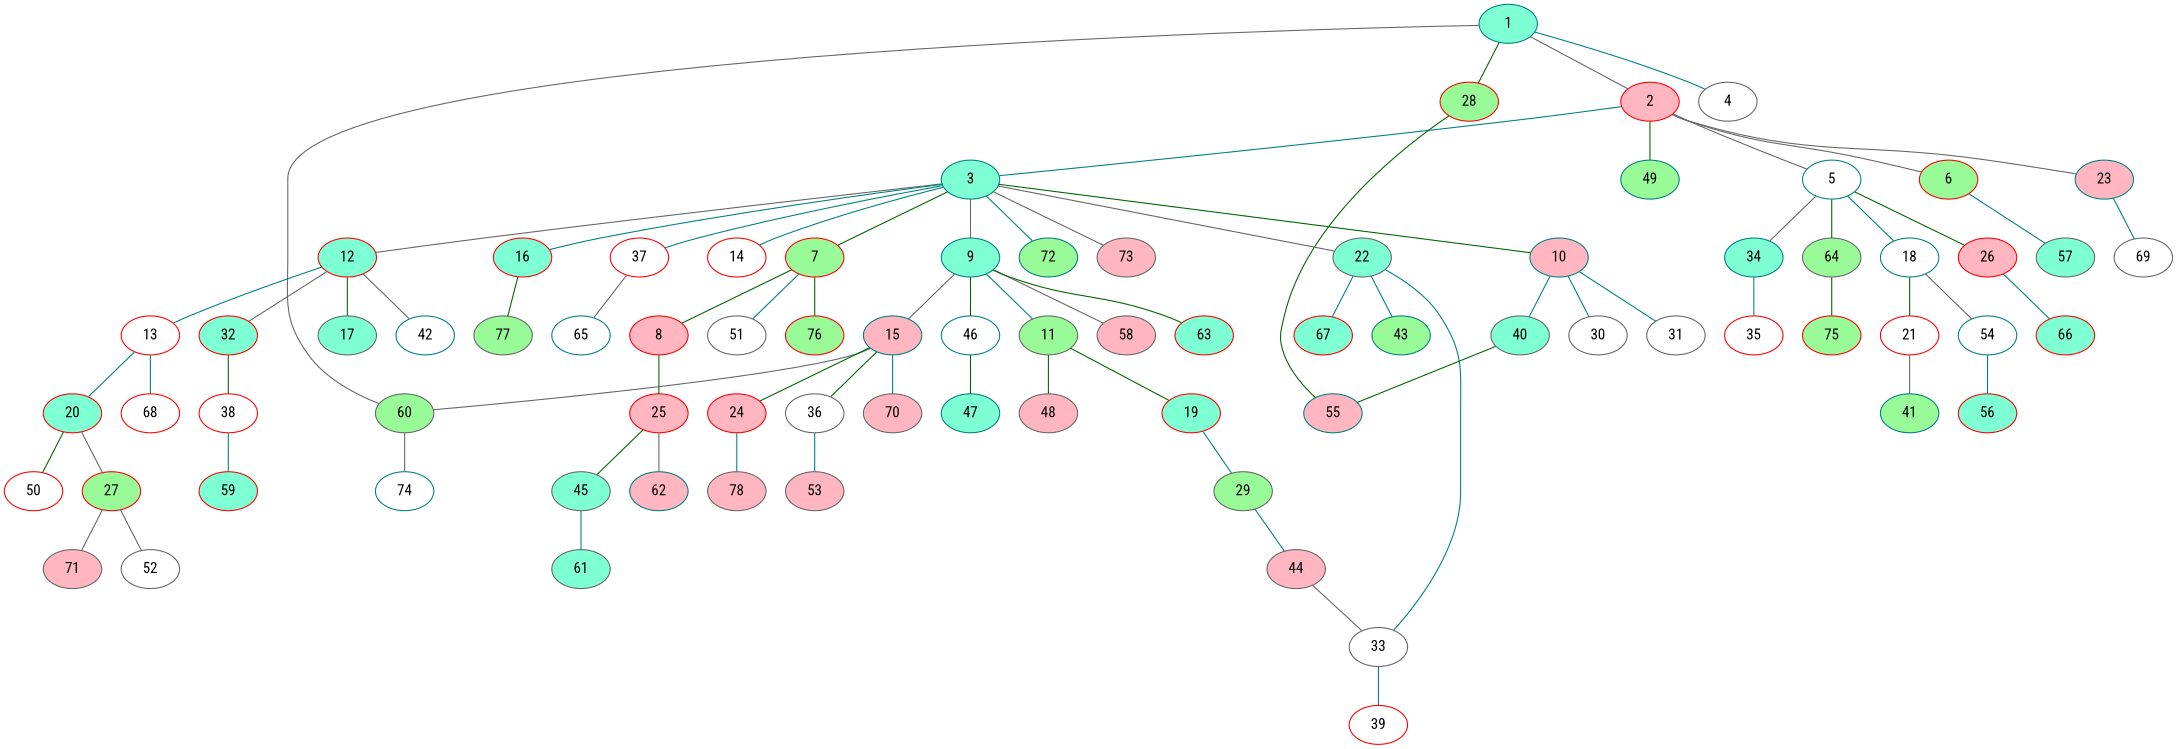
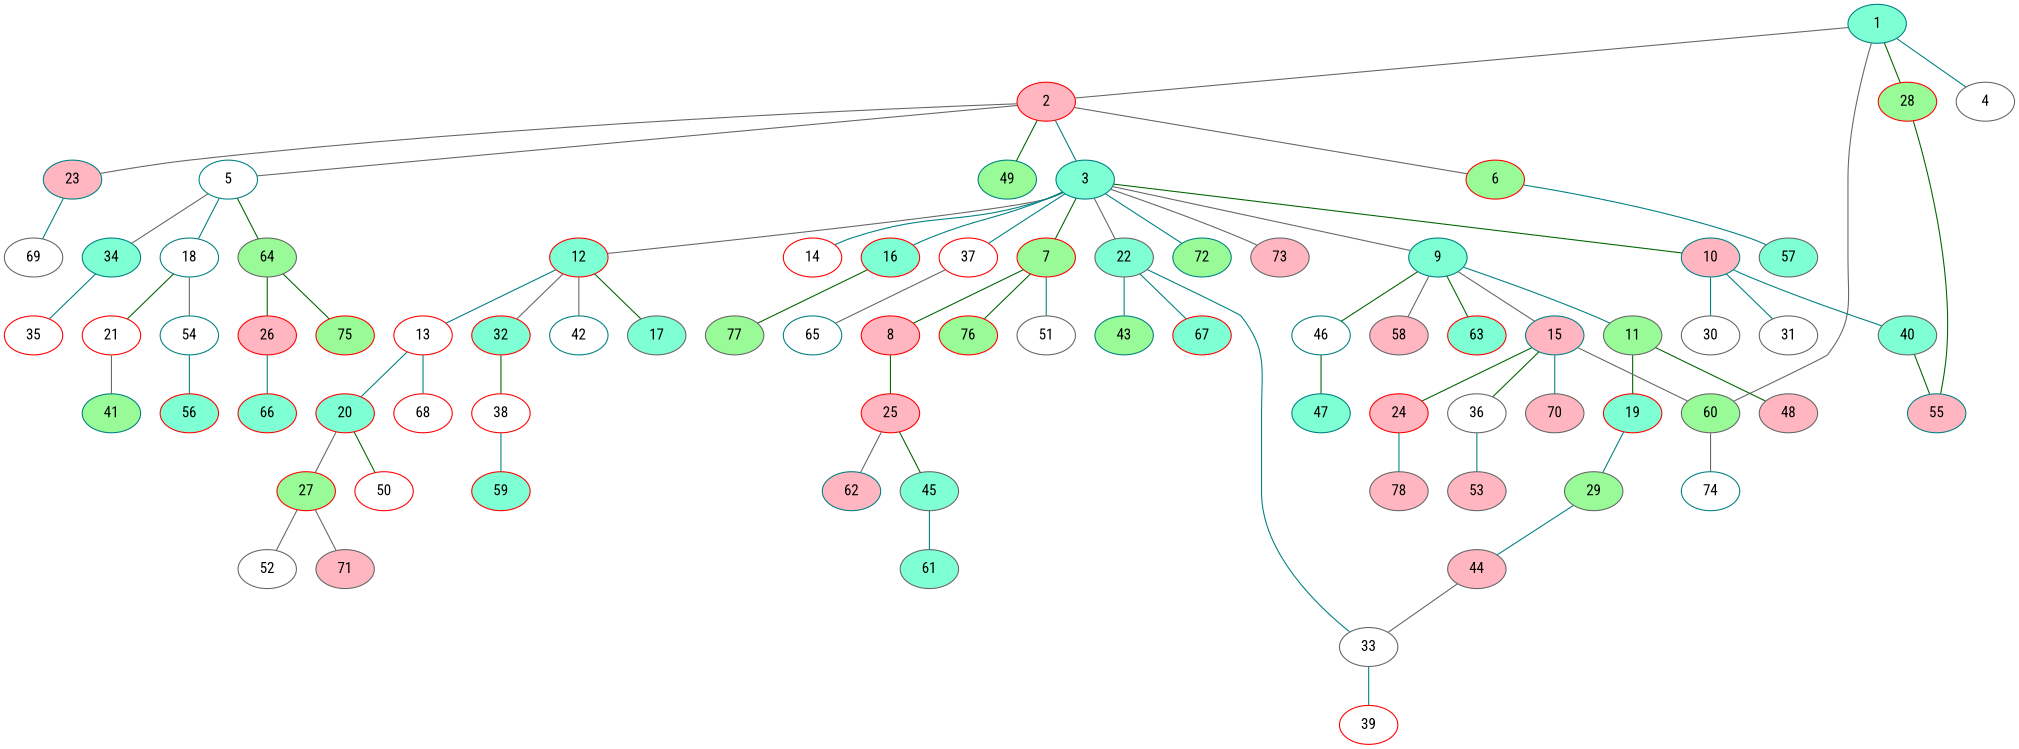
edge "5" -- "26": now "64" -- "26"
